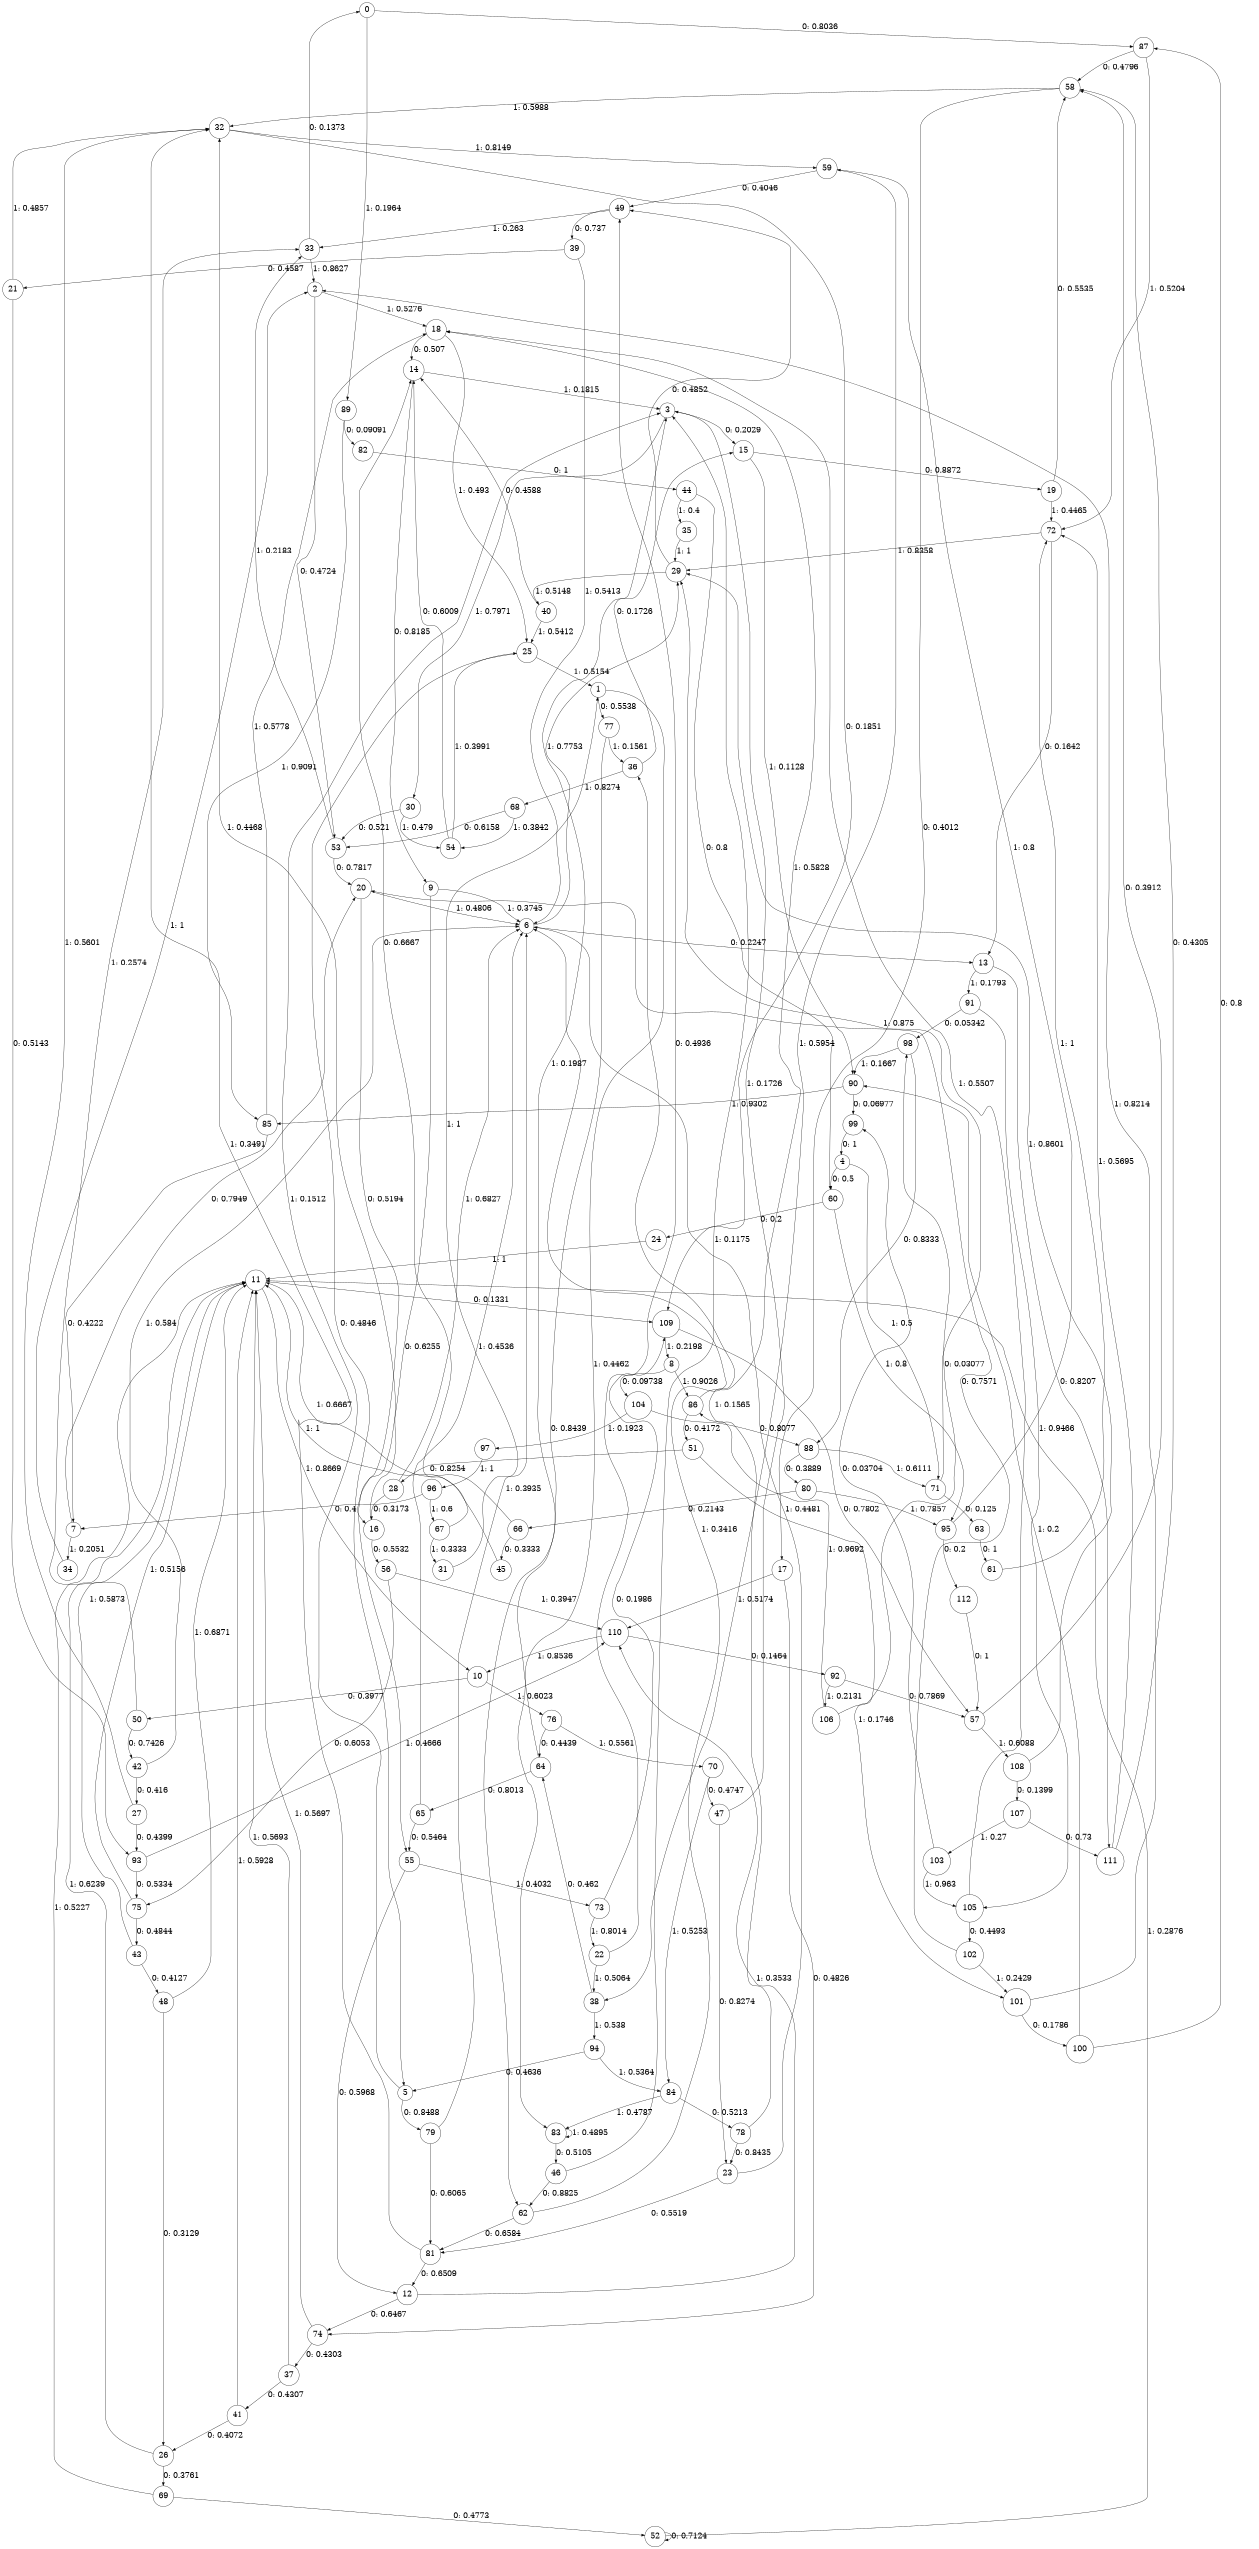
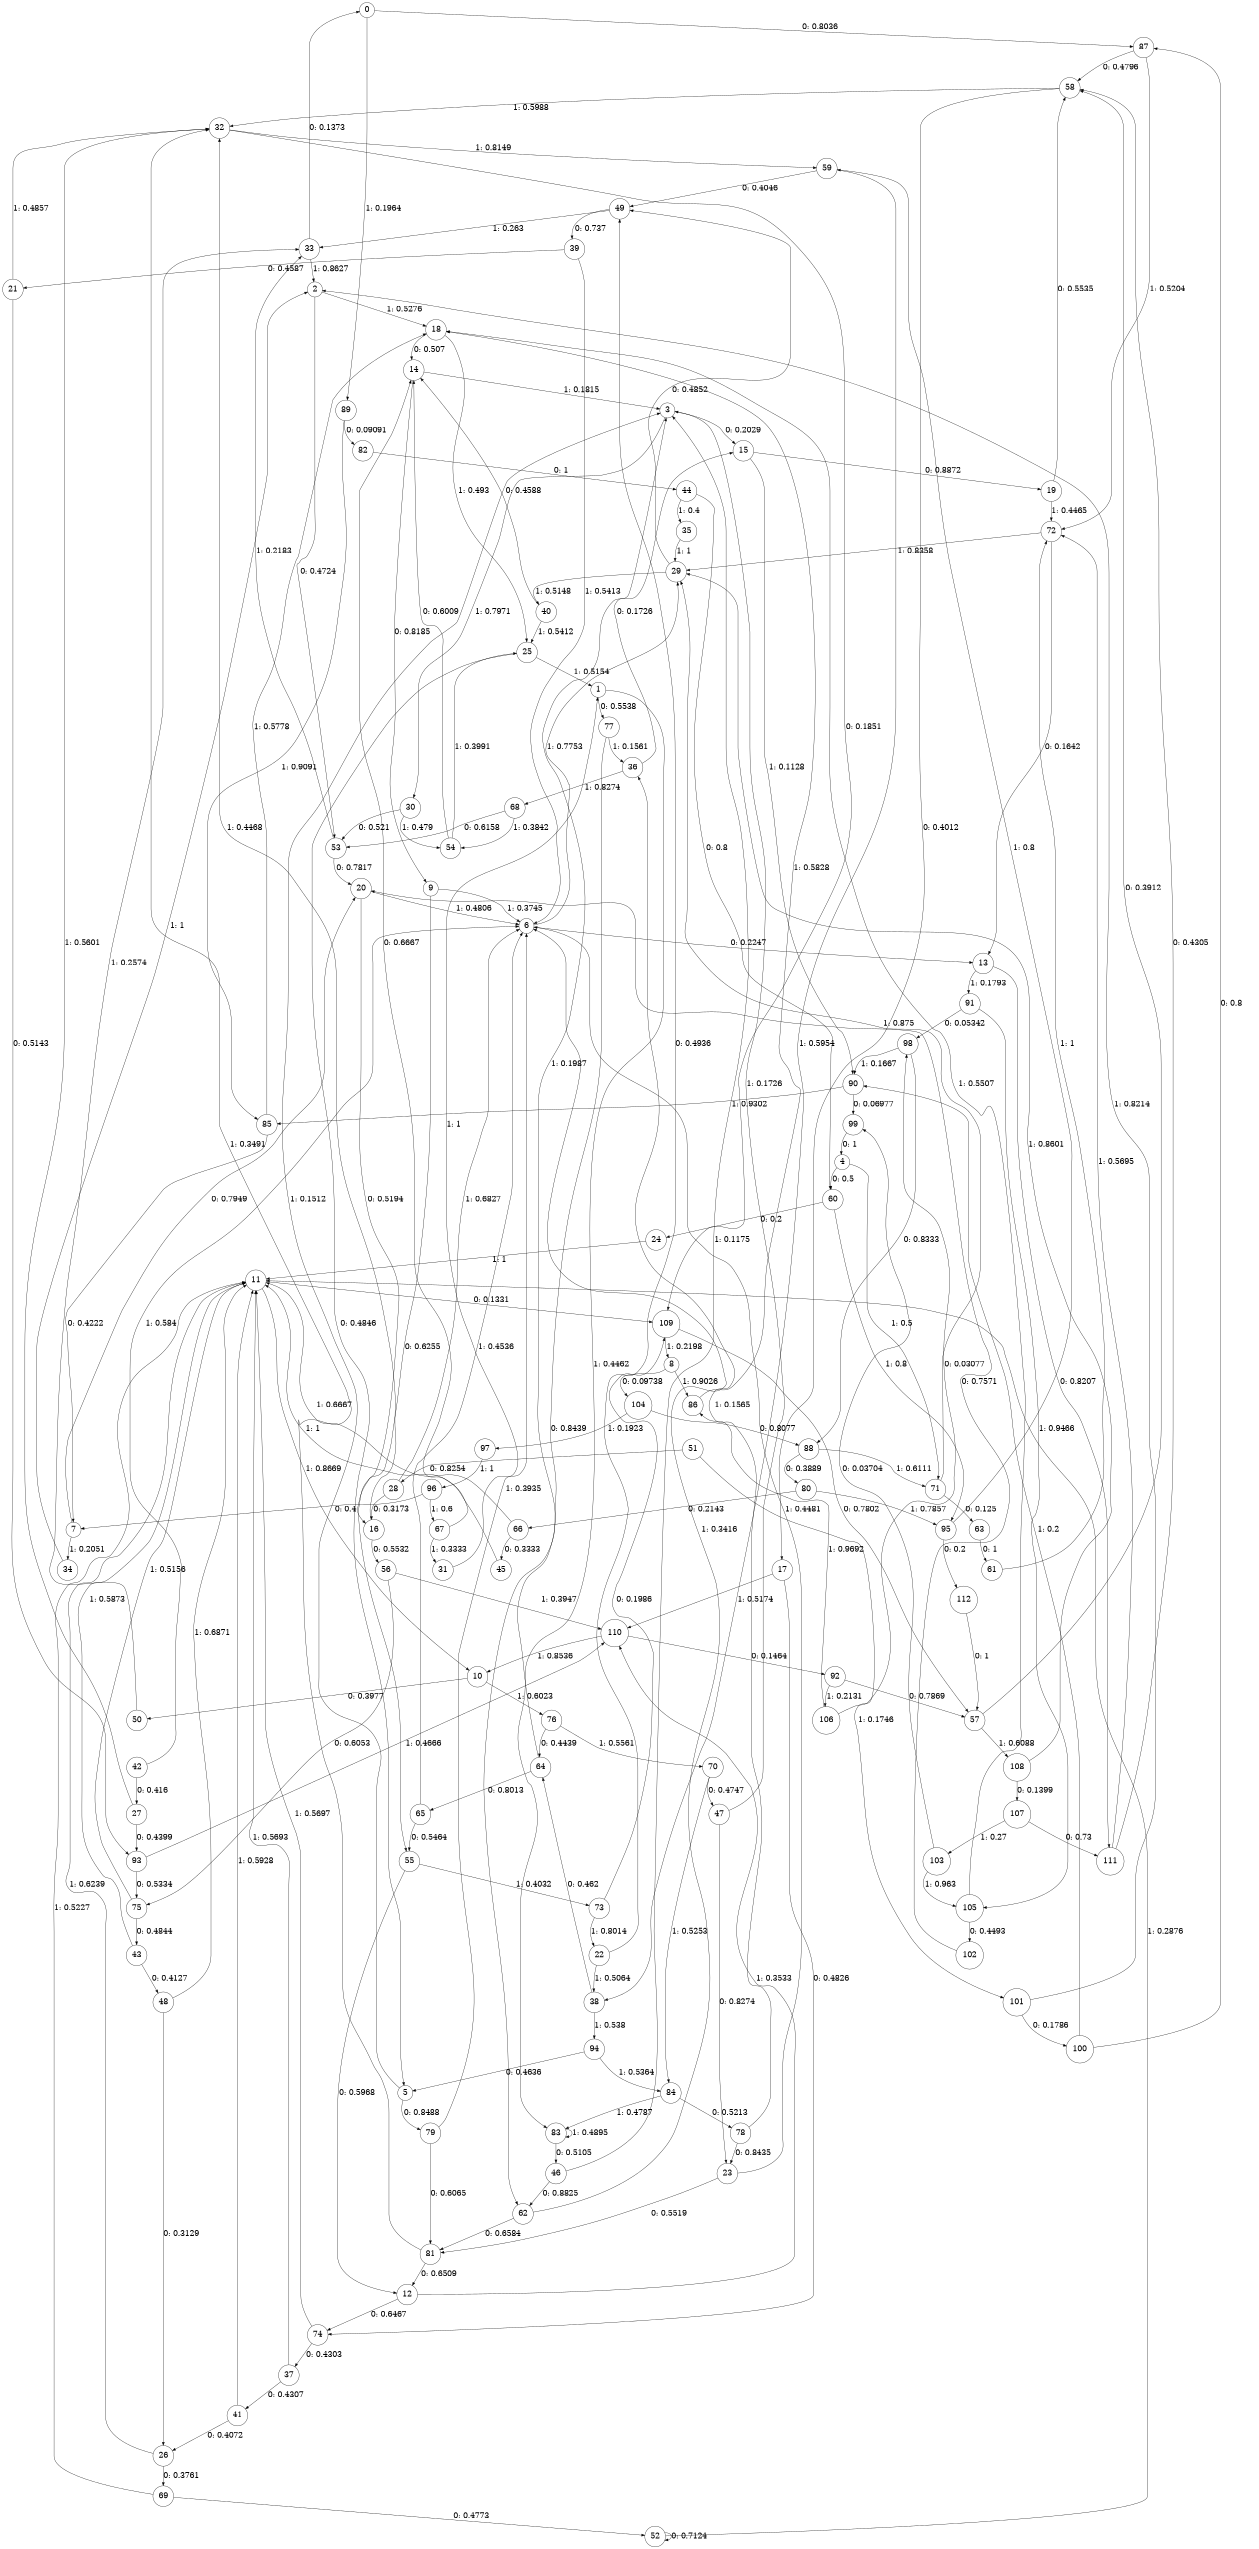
edge "86" -> "51": removed, label "0: 0.4172"
edge "50" -> "42": removed, label "0: 0.7426"
edge "102" -> "101": removed, label "1: 0.2429"
